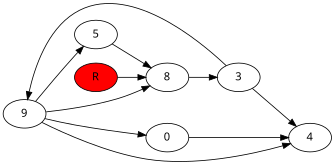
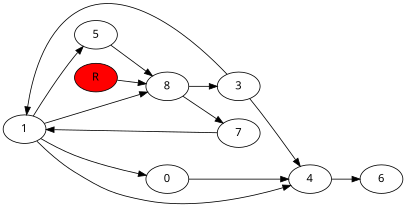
node "9": label "9" -> "1"
node "7": added
node "6": added
